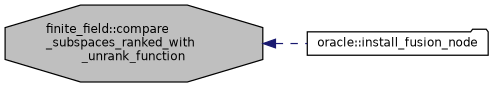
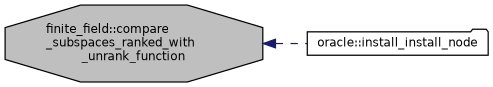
node "oracle::install_fusion_node": label "oracle::install_fusion_node" -> "oracle::install_install_node"
